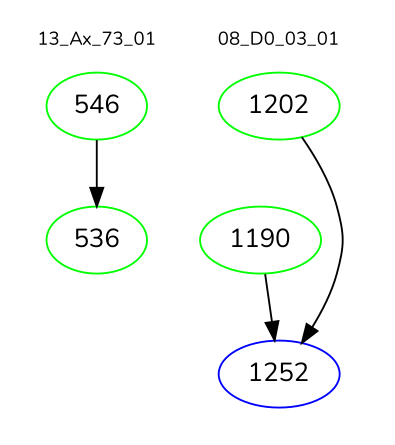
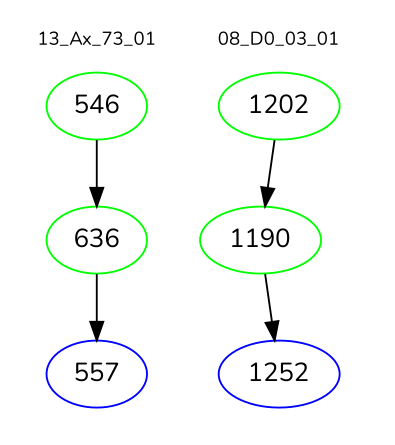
edge "1202" -> "1252": now "1202" -> "1190"
node "536": label "536" -> "636"
node "557": added
